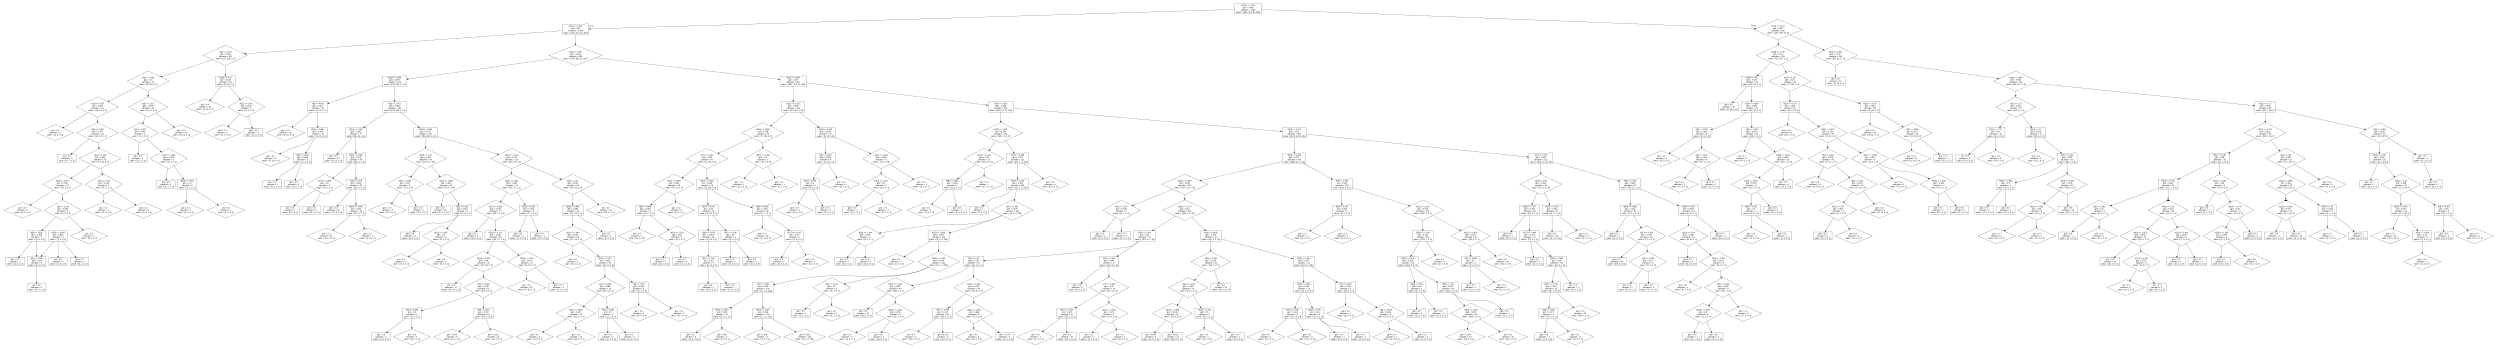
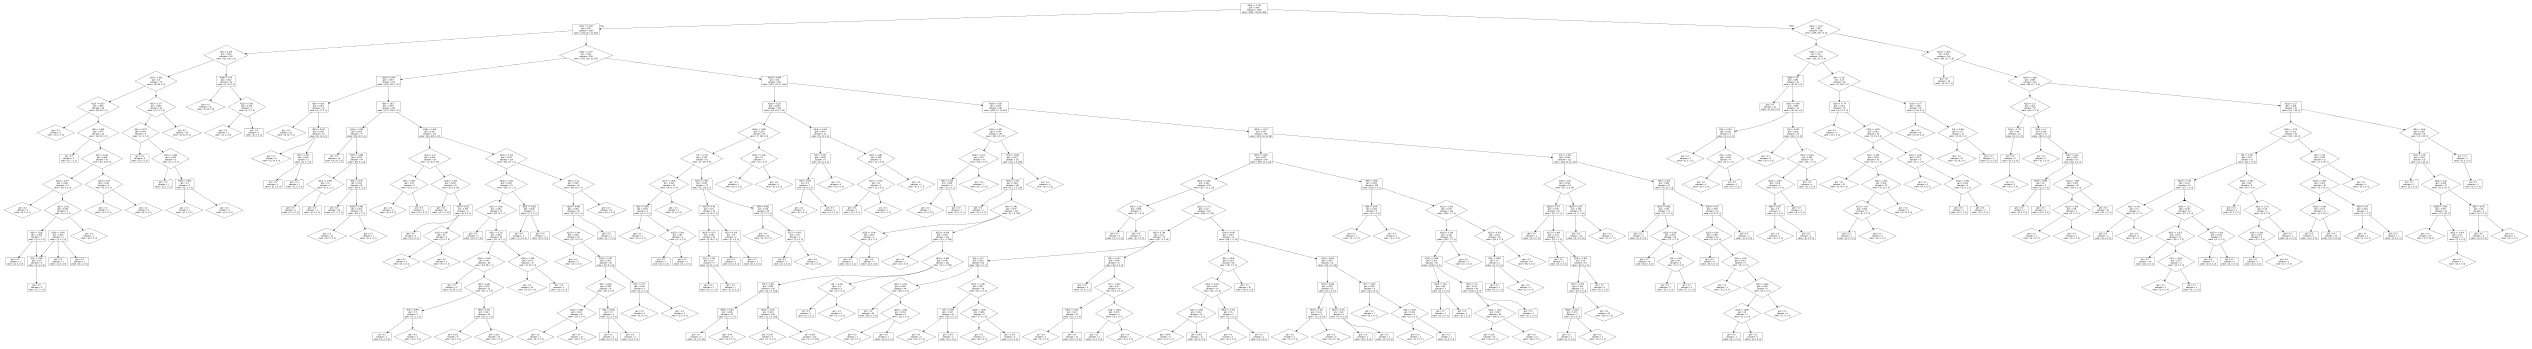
edge "X[11] <= 1.771 gini = 0.49 samples = 10 value = [6, 0, 0, 8]" -> "gini = 0.0 samples = 5 value = [6, 0, 0, 0]": now "gini = 0.0 samples = 5 value = [0, 0, 0, 8]" -> "gini = 0.0 samples = 5 value = [6, 0, 0, 0]"
node "gini = 0.444 samples = 3 value = [1, 0, 0, 2]": shape folder -> diamond
